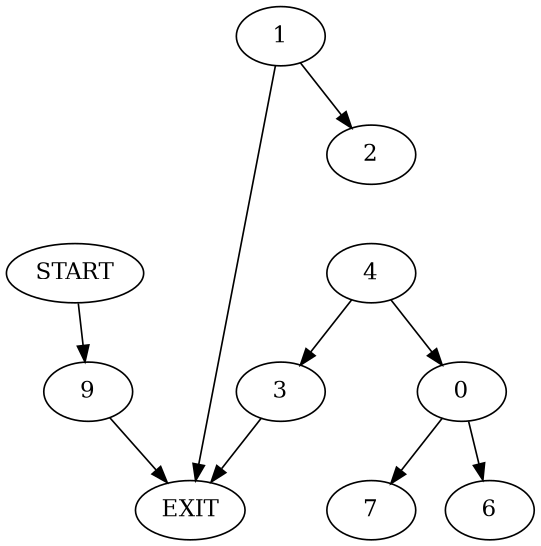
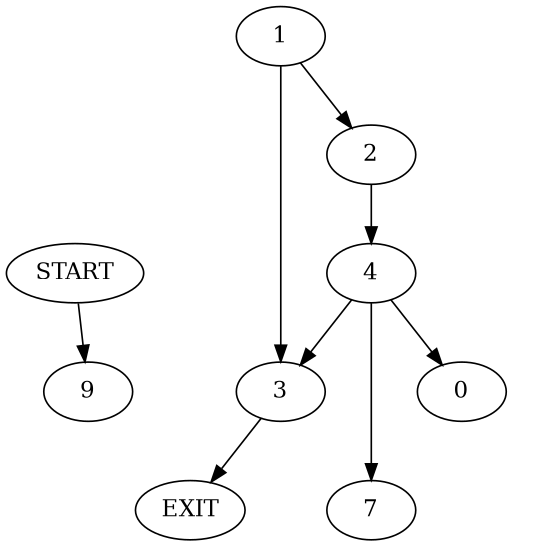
edge "2" -> "4": added
edge "1" -> "EXIT": now "1" -> "3"
edge "9" -> "EXIT": removed
edge "0" -> "7": now "4" -> "7"
node "6": removed
